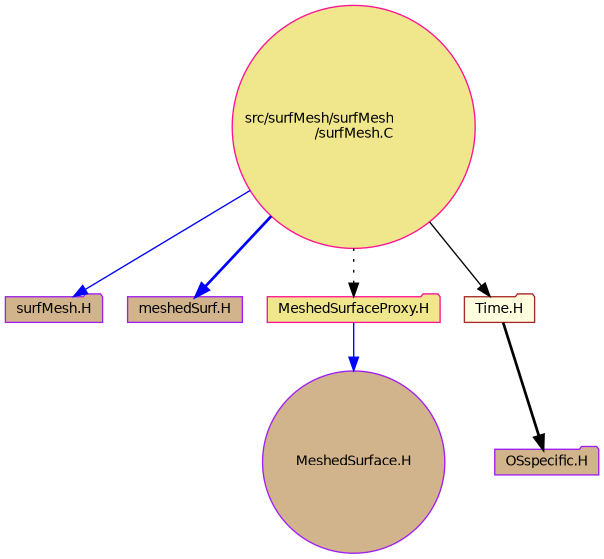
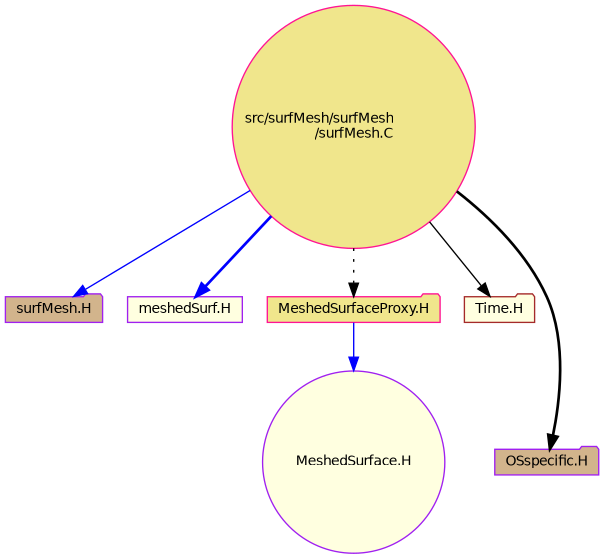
node "meshedSurf.H": fillcolor tan -> lightyellow
edge "Time.H" -> "OSspecific.H": now "src/surfMesh/surfMesh /surfMesh.C" -> "OSspecific.H"
node "MeshedSurface.H": fillcolor tan -> lightyellow
